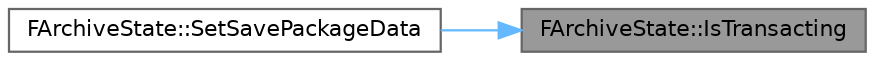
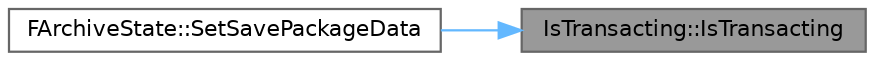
node "FArchiveState::IsTransacting": label "FArchiveState::IsTransacting" -> "IsTransacting::IsTransacting"
